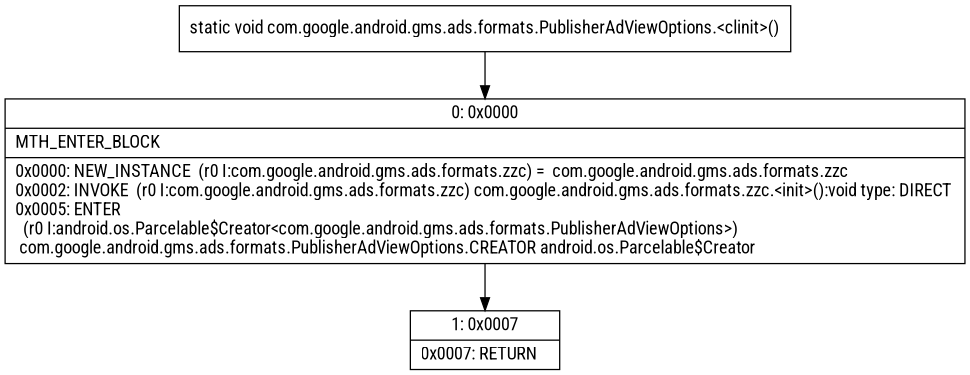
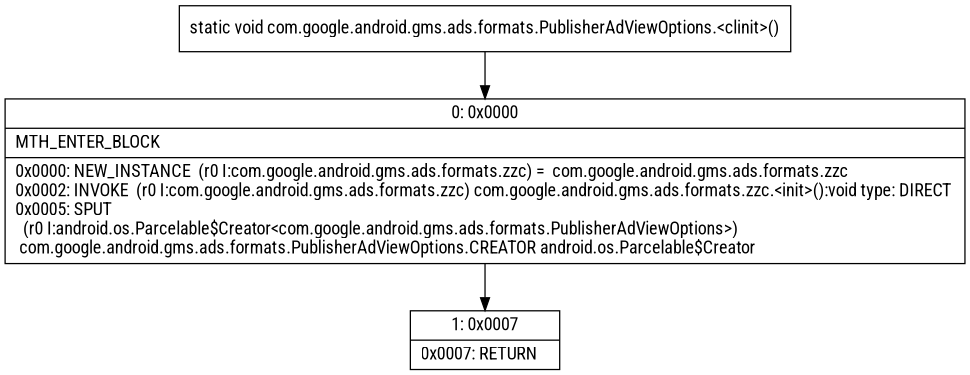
node "0: 0x0000": text "0x0005: ENTER" -> "0x0005: SPUT"
